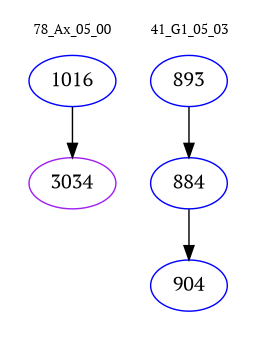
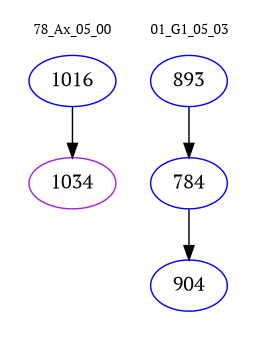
cluster "41_G1_05_03": label "41_G1_05_03" -> "01_G1_05_03"
node "3034": label "3034" -> "1034"
node "884": label "884" -> "784"
